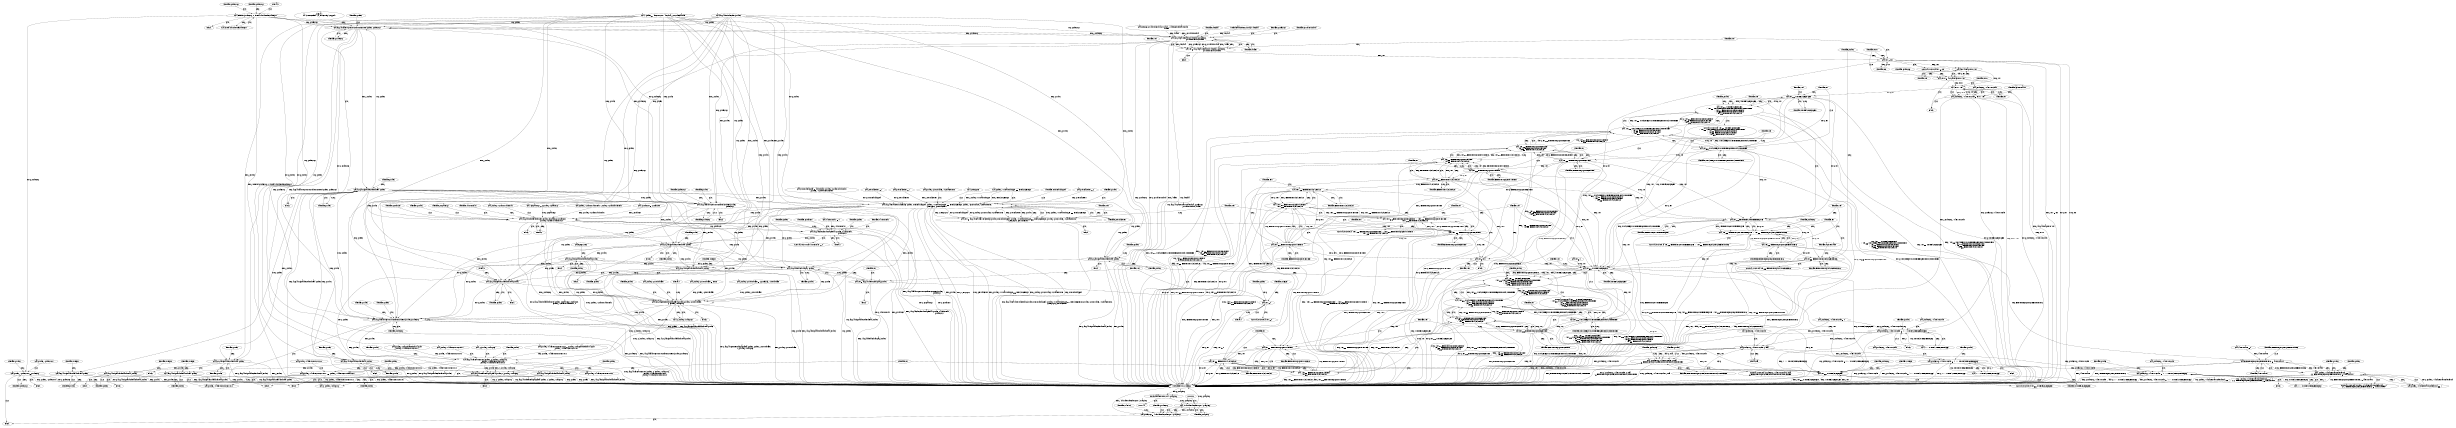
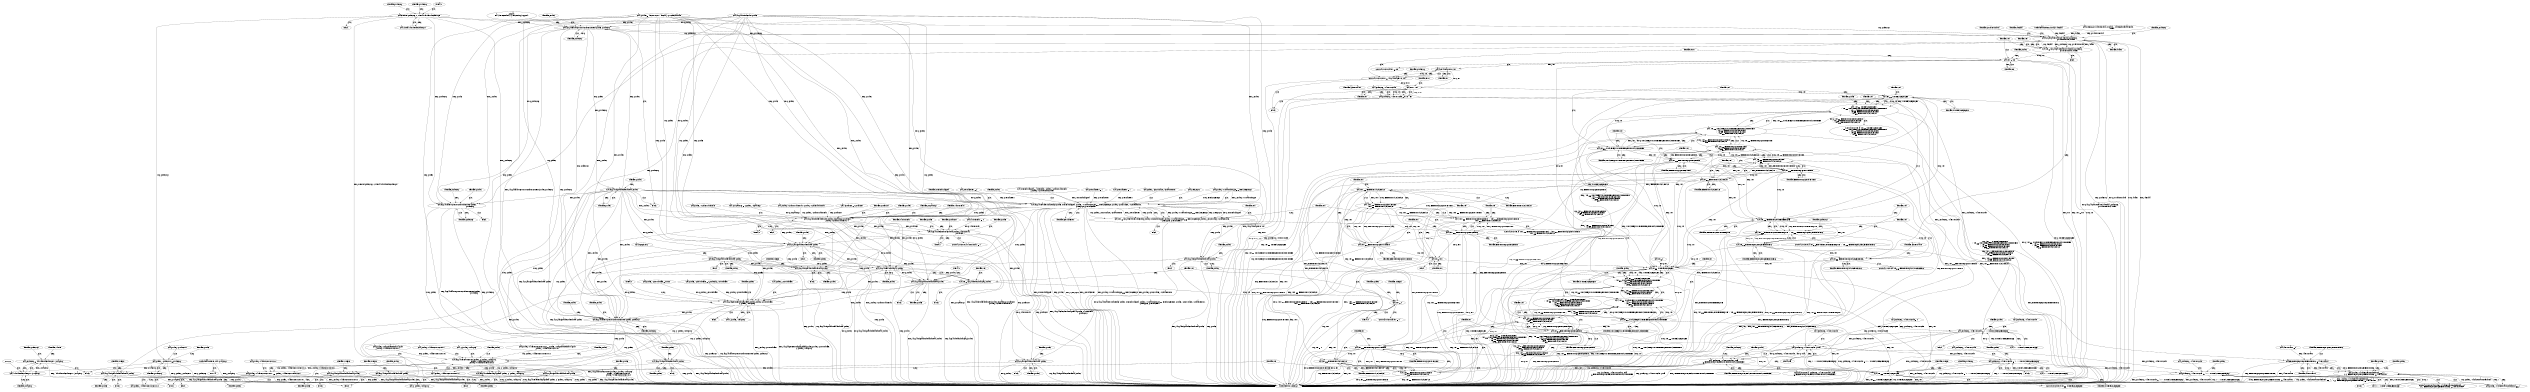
node "(Call,error =  ih264d_map_error(ret))": label "(Call,error =  ih264d_map_error(ret))" -> "(ControlStructure,error =  ih264d_map_error(ret))"
edge "(MethodReturn,WORD32)" -> "(MethodParameterIn,void *pv_api_op)": reversed
